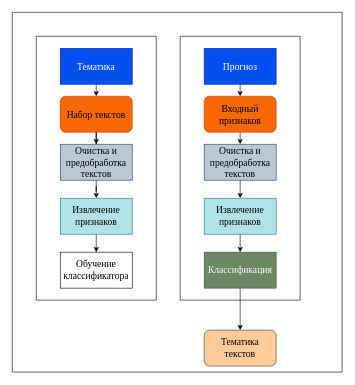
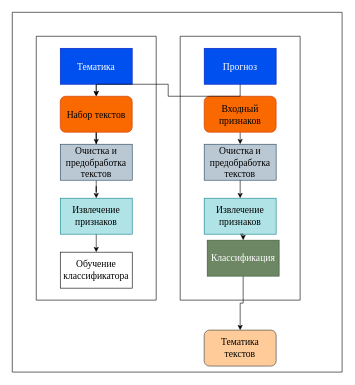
edge "Прогноз" -> "Входный признаков": now "Прогноз" -> "Набор текстов"
node "Классификация": moved (240, 270) -> (243, 258)
